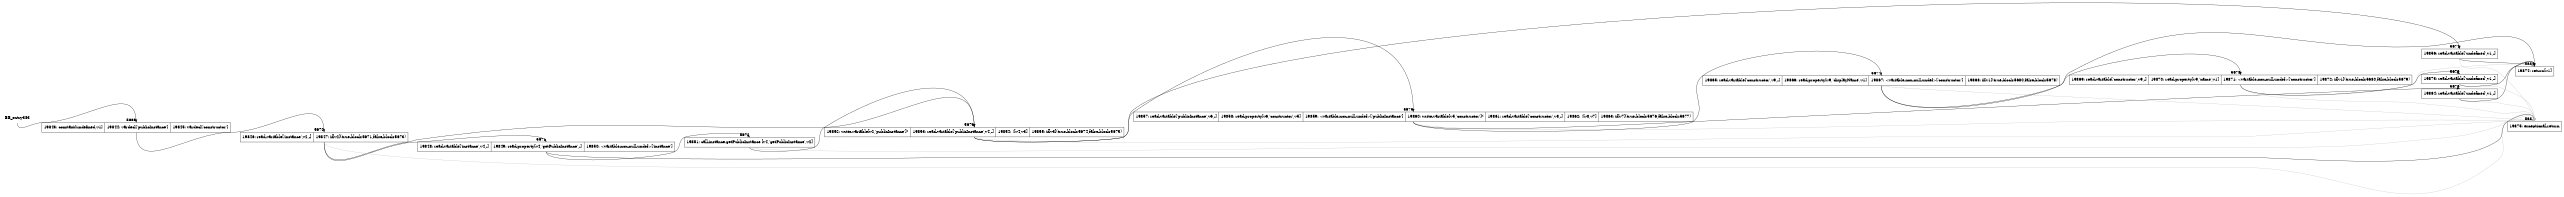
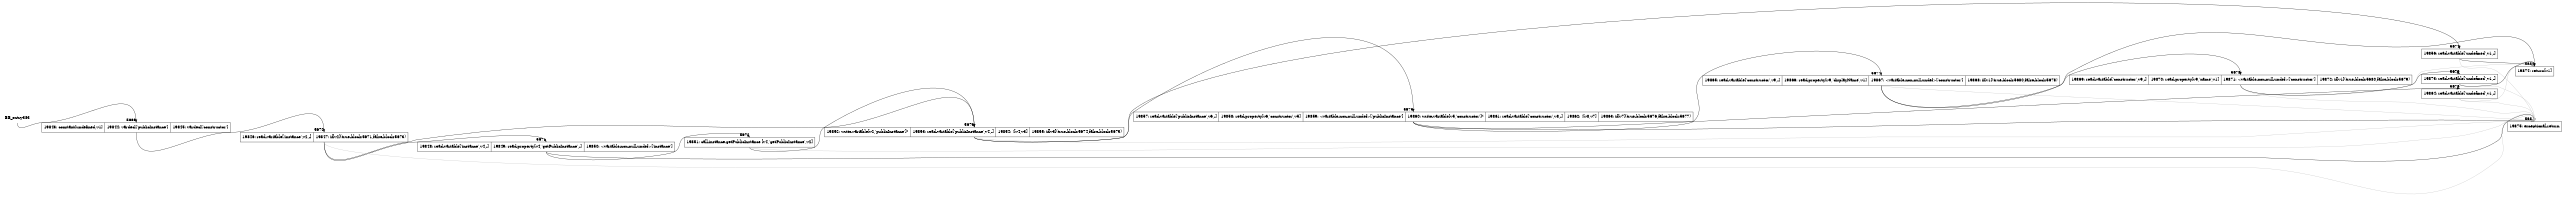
edge "19864: read-variable['undefined',v1,-]" -> "19874: return[v1]": color black -> gray
edge "19857: read-variable['publicInstance',v6,-]" -> "19875: exceptional-return": color gray -> black
